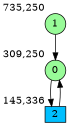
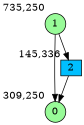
edge "0 309,250" -> "2 145,336": now "1 735,250" -> "2 145,336"
